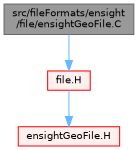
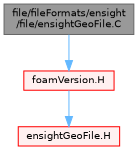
node "src/fileFormats/ensight /file/ensightGeoFile.C": label "src/fileFormats/ensight /file/ensightGeoFile.C" -> "file/fileFormats/ensight /file/ensightGeoFile.C"
node "file.H": label "file.H" -> "foamVersion.H"
